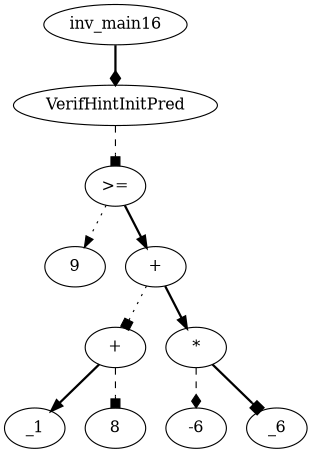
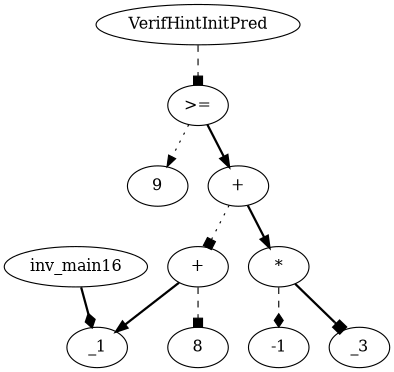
edge "inv_main16" -> "VerifHintInitPred": now "inv_main16" -> "_1"
node "-6": label "-6" -> "-1"
node "_6": label "_6" -> "_3"
